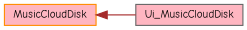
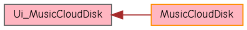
edge "Ui_MusicCloudDisk" -> "MusicCloudDisk": reversed
